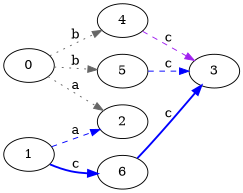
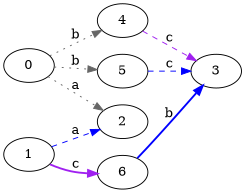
edge "6" -> "3": label "c" -> "b"
edge "1" -> "6": color blue -> purple
